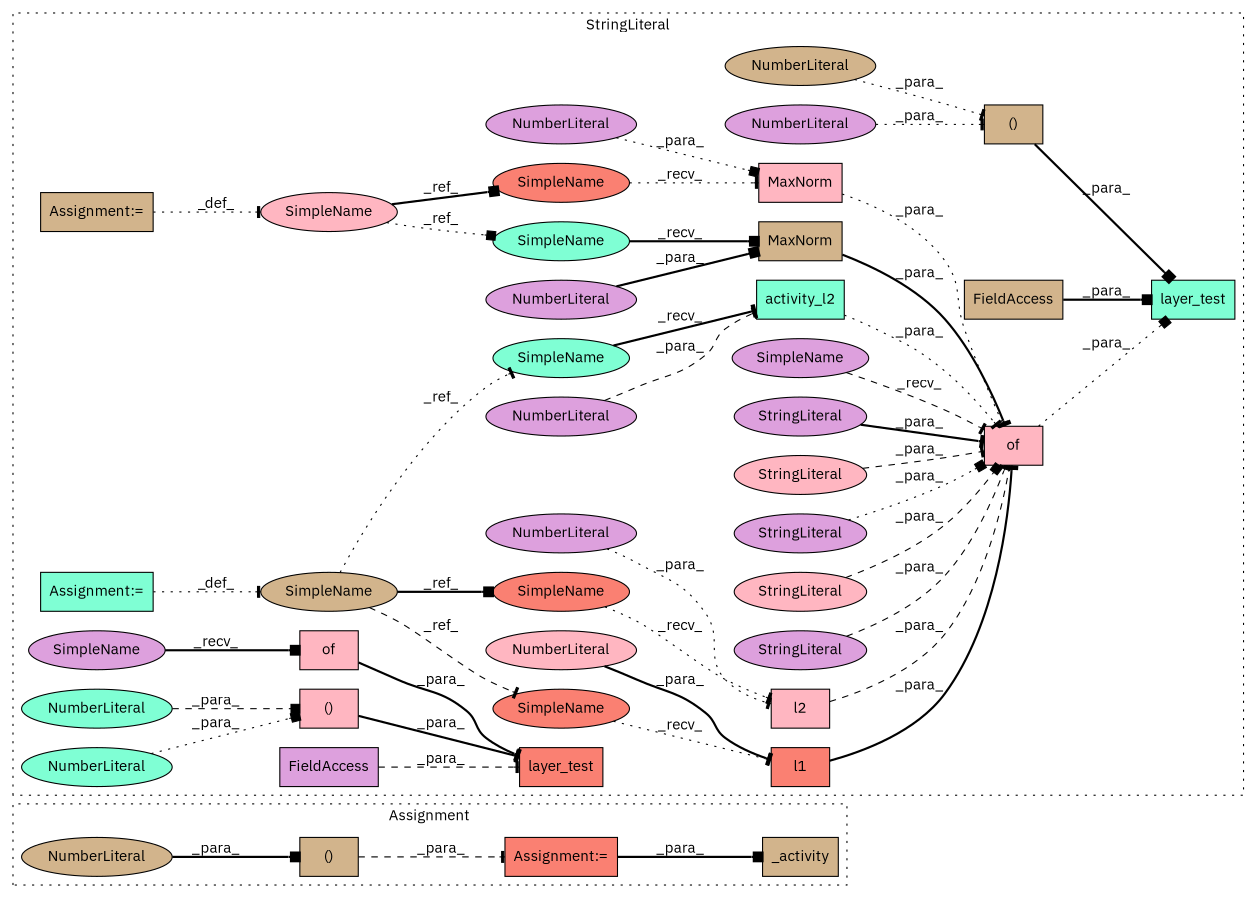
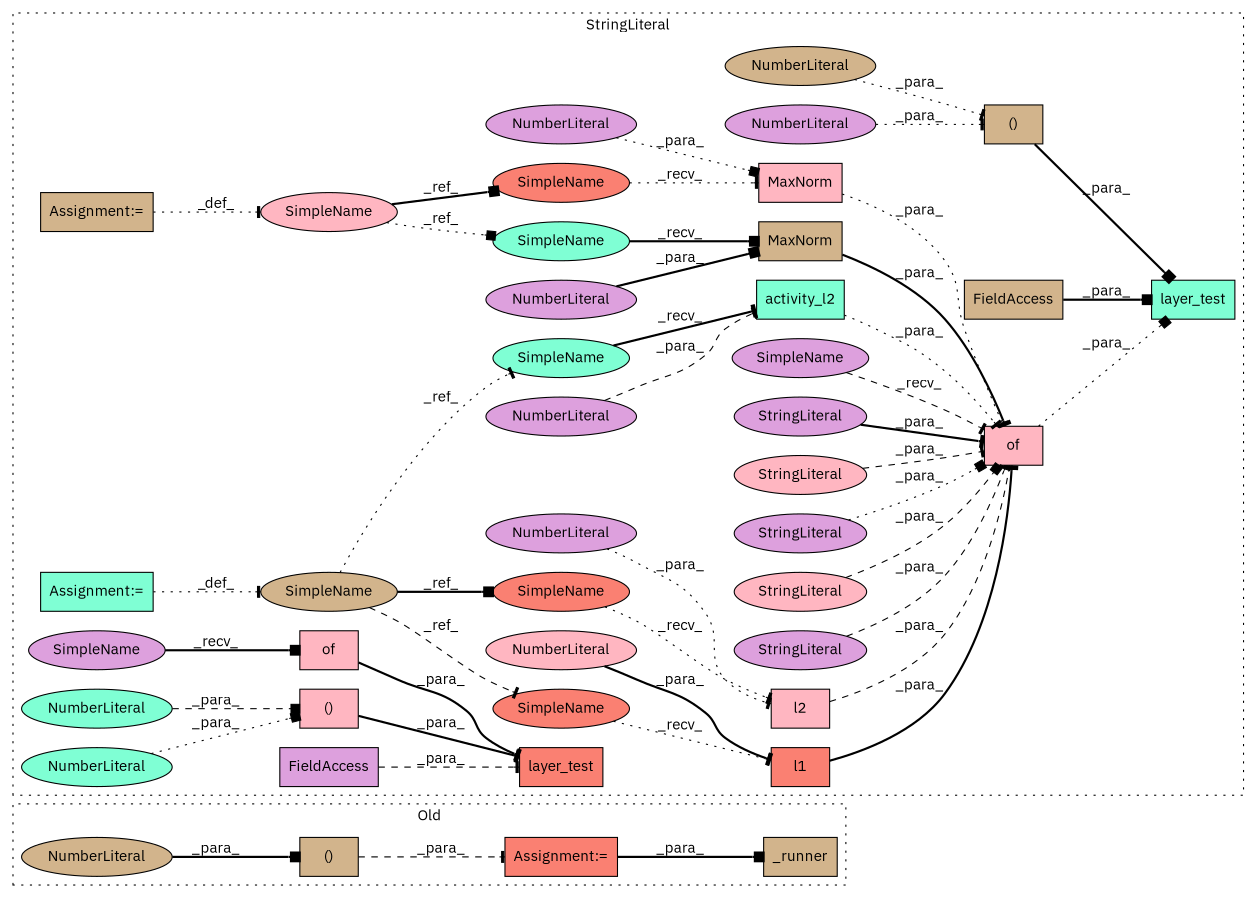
cluster "Assignment": label "Assignment" -> "Old"
node "_activity": label "_activity" -> "_runner"
